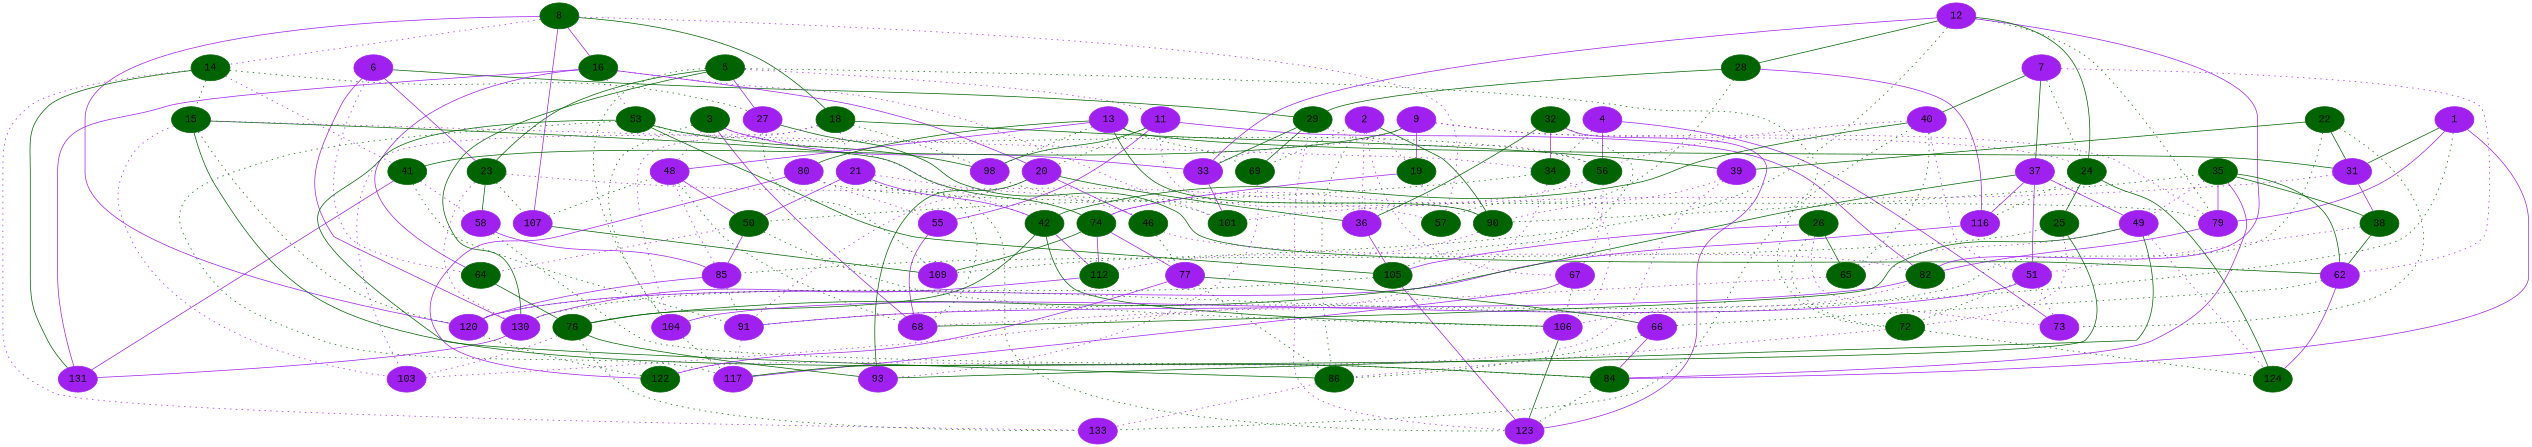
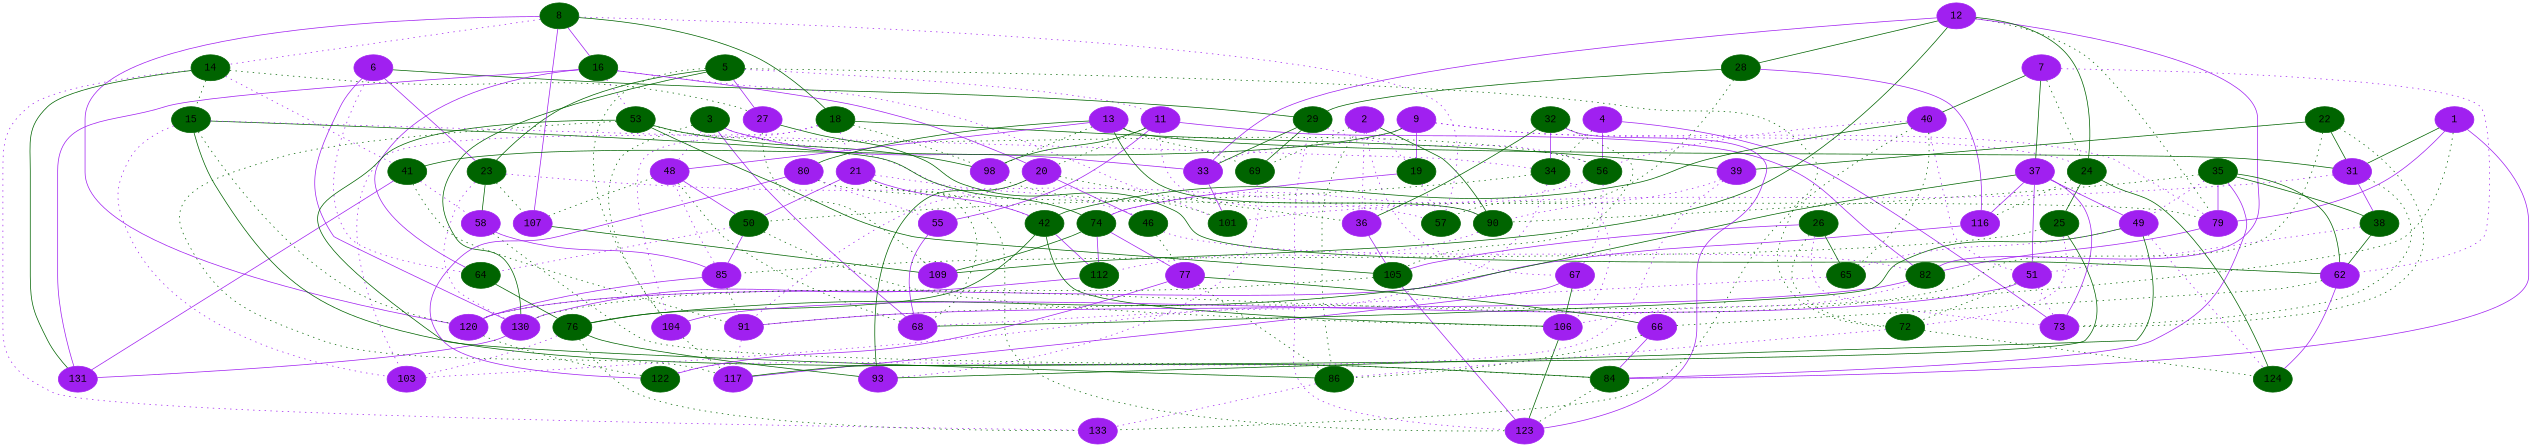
edge "20" -- "36": style solid -> dotted
edge "12" -- "109": style dotted -> solid
edge "37" -- "73": added
edge "67" -- "106": style dotted -> solid
edge "31" -- "73": added
